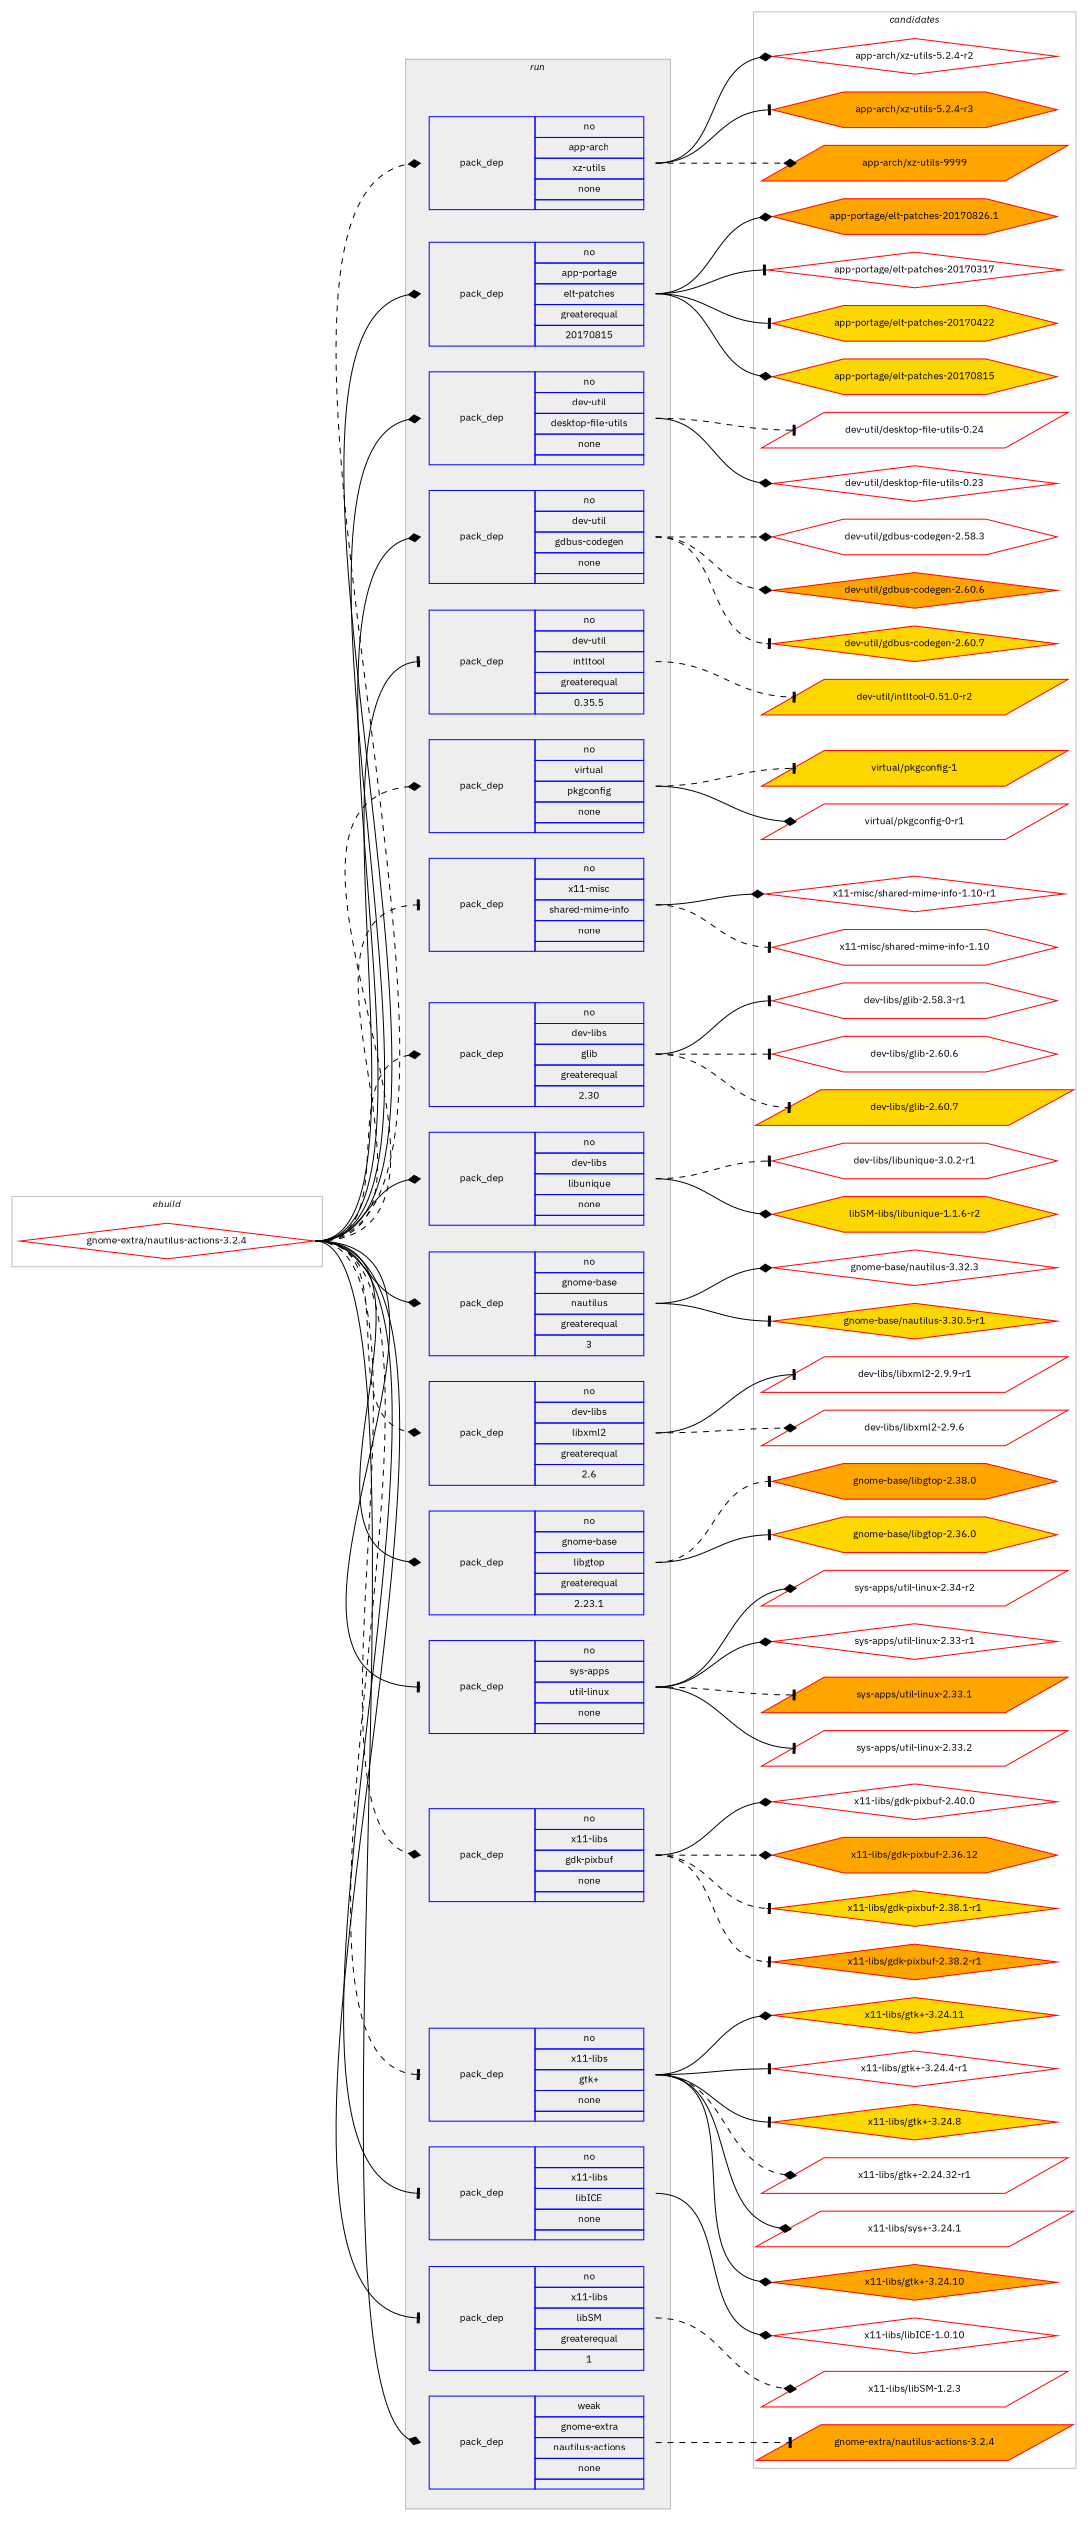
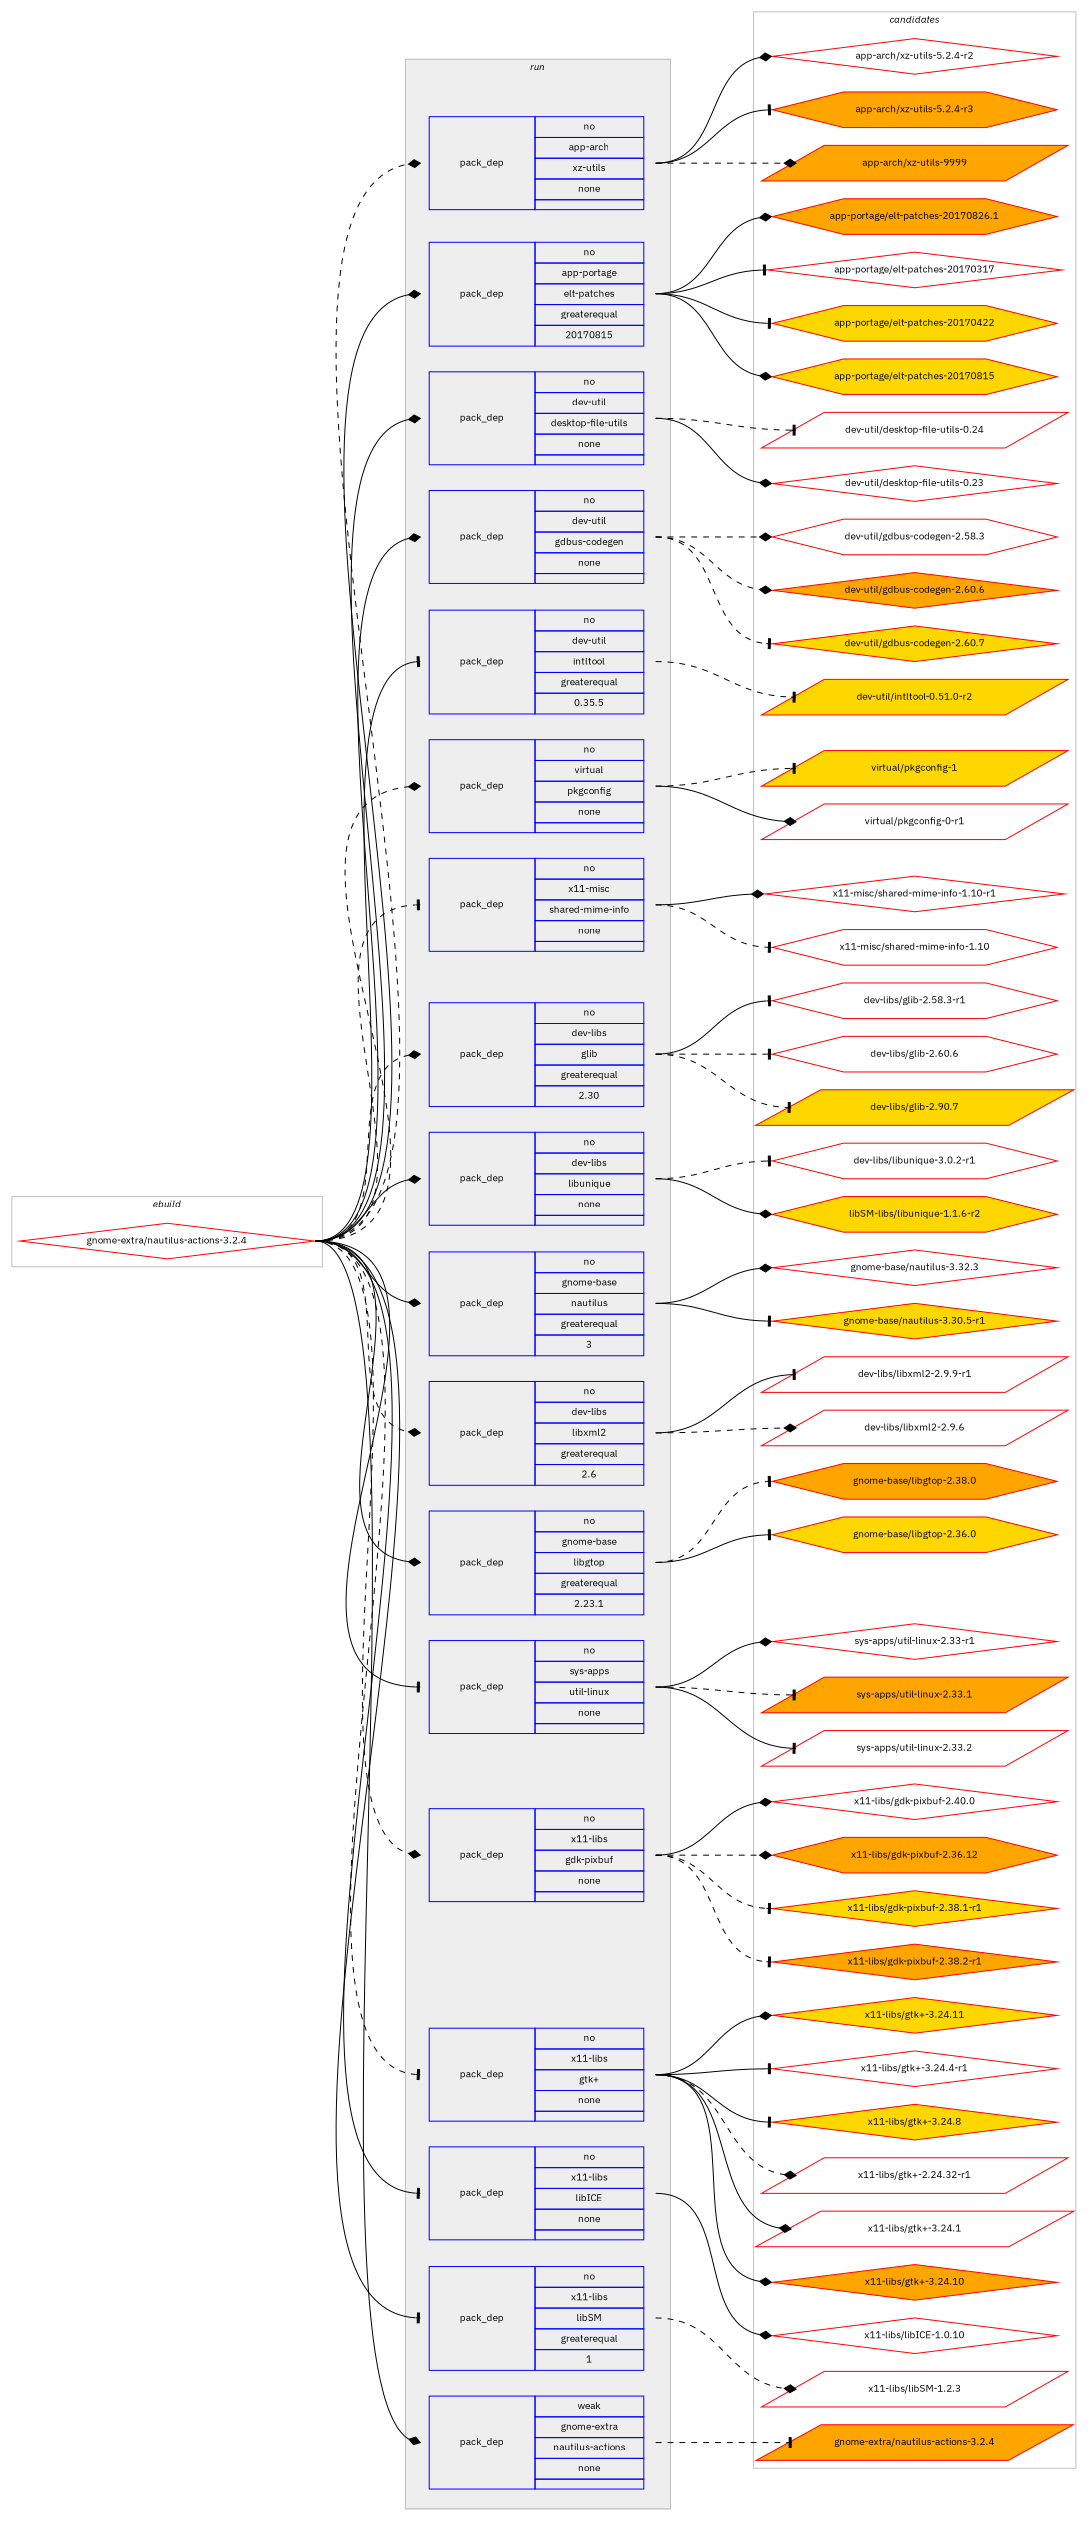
node "dev-libs/glib-2.60.7": label "dev-libs/glib-2.60.7" -> "dev-libs/glib-2.90.7"
node "sys-apps/util-linux-2.34-r2": removed
node "x11-libs/sys+-3.24.1": label "x11-libs/sys+-3.24.1" -> "x11-libs/gtk+-3.24.1"
